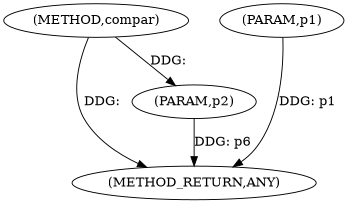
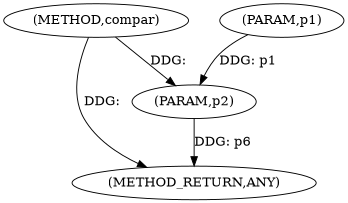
edge "(PARAM,p1)" -> "(METHOD_RETURN,ANY)": now "(PARAM,p1)" -> "(PARAM,p2)"
